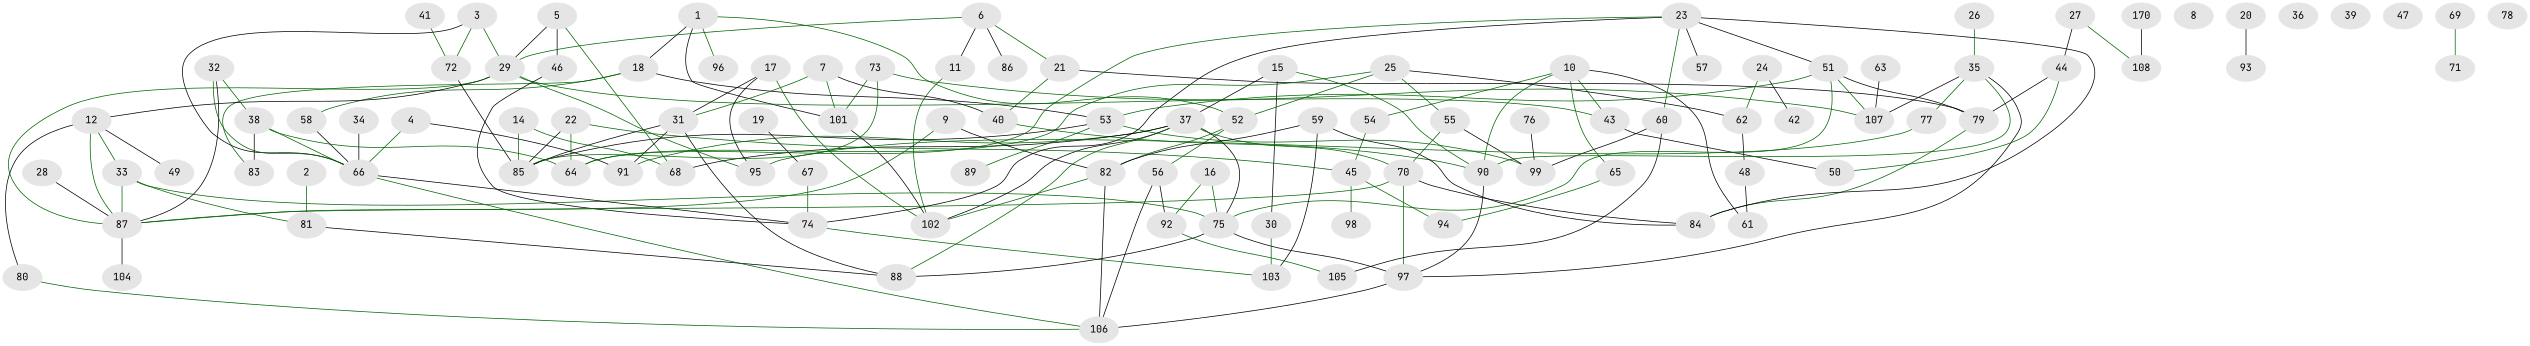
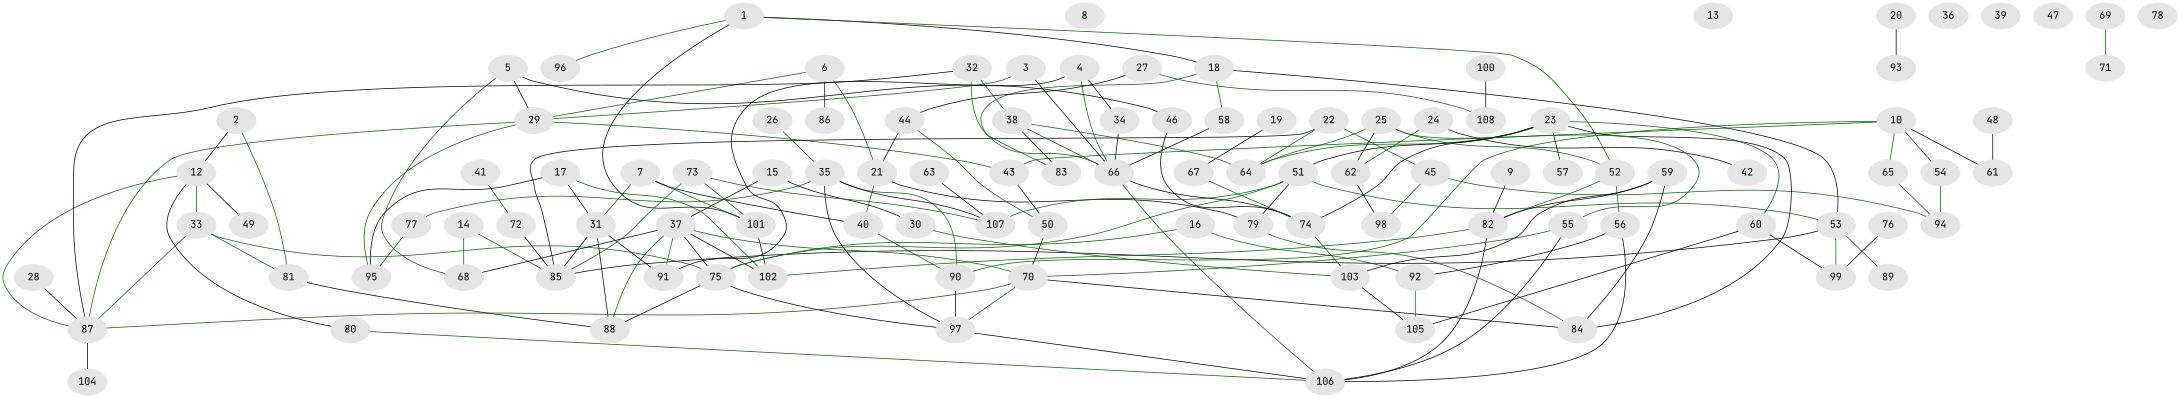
node "13": added
node "170": label "170" -> "100"
edge "3" -- "72": removed
node "11": removed
edge "4" -- "34": added
edge "44" -- "79": now "44" -- "21"
edge "29" -- "12": now "2" -- "12"
edge "15" -- "90": removed
edge "62" -- "48": now "62" -- "98"
edge "54" -- "45": now "54" -- "94"
edge "55" -- "99": now "55" -- "106"
edge "9" -- "87": removed
edge "50" -- "70": added
edge "103" -- "105": added
